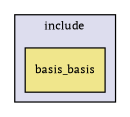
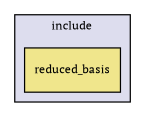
node "basis_basis": label "basis_basis" -> "reduced_basis"
